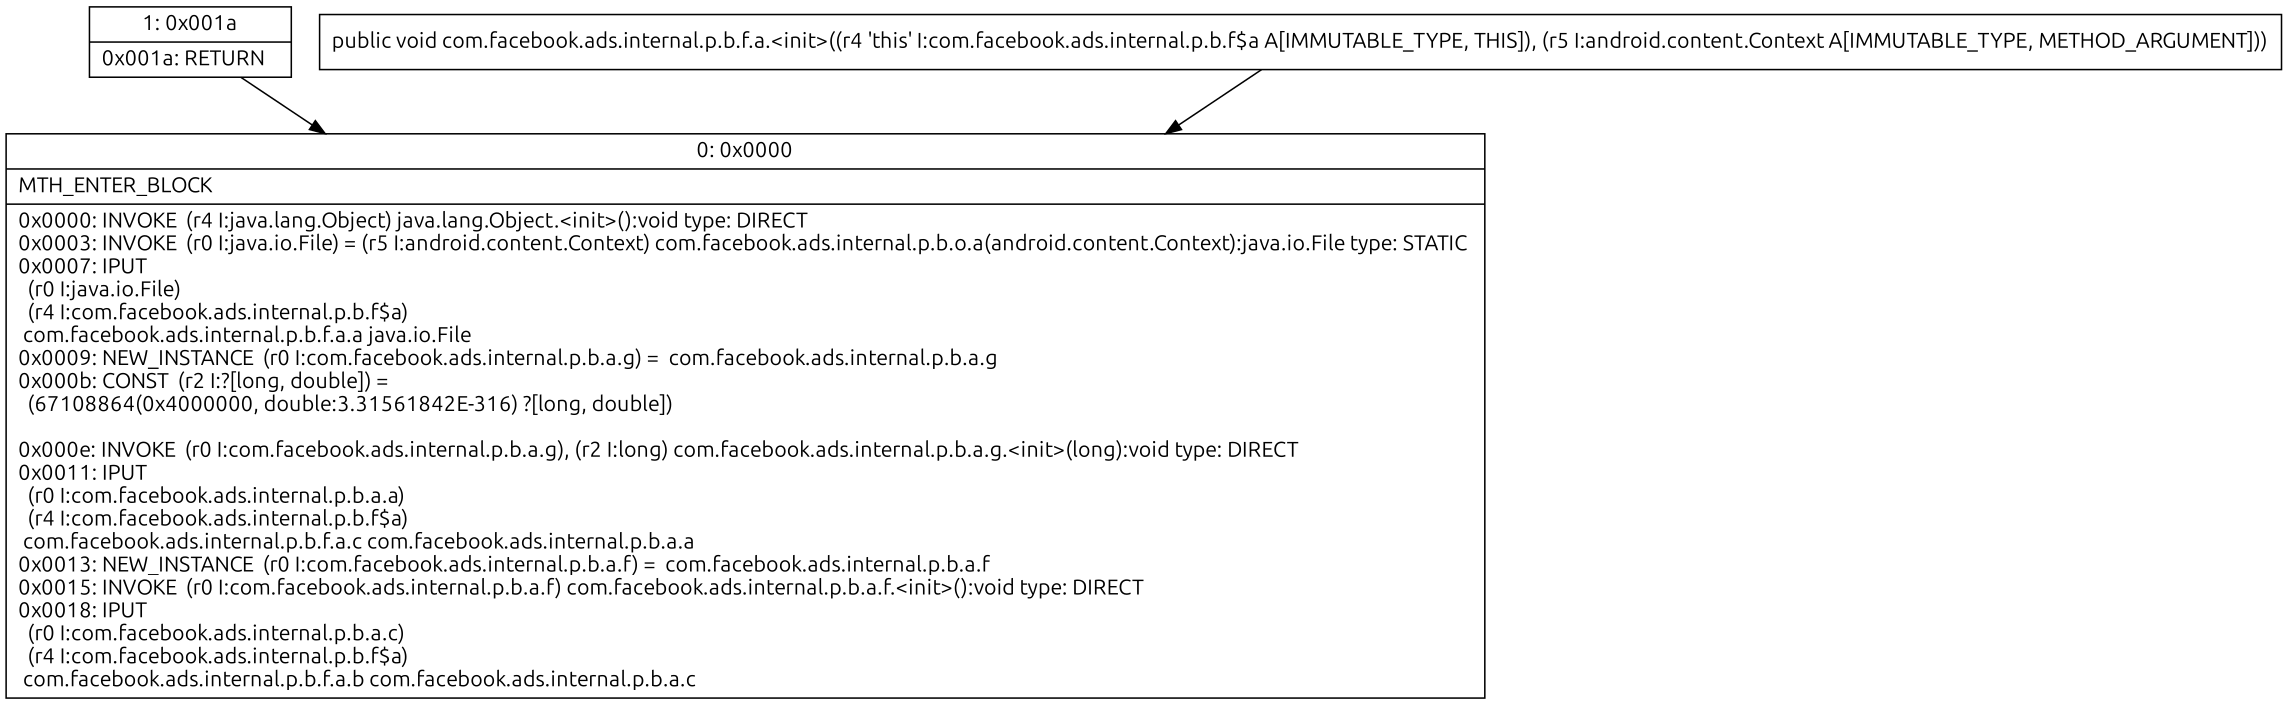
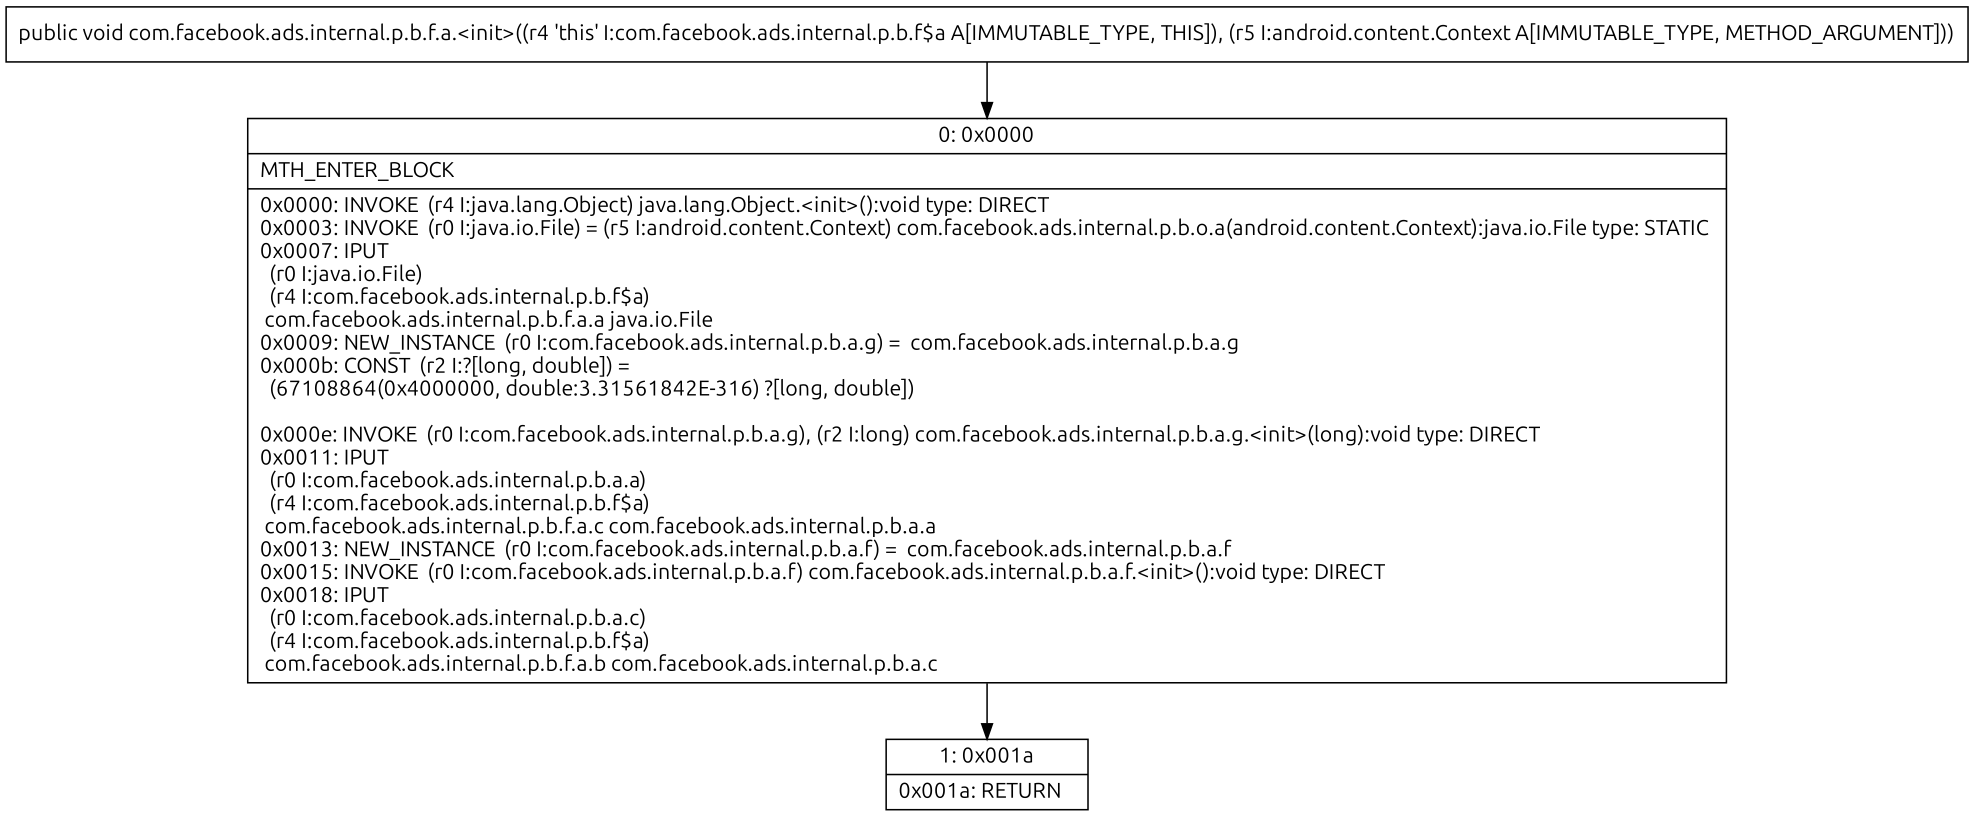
edge "1: 0x001a" -> "0: 0x0000": reversed
